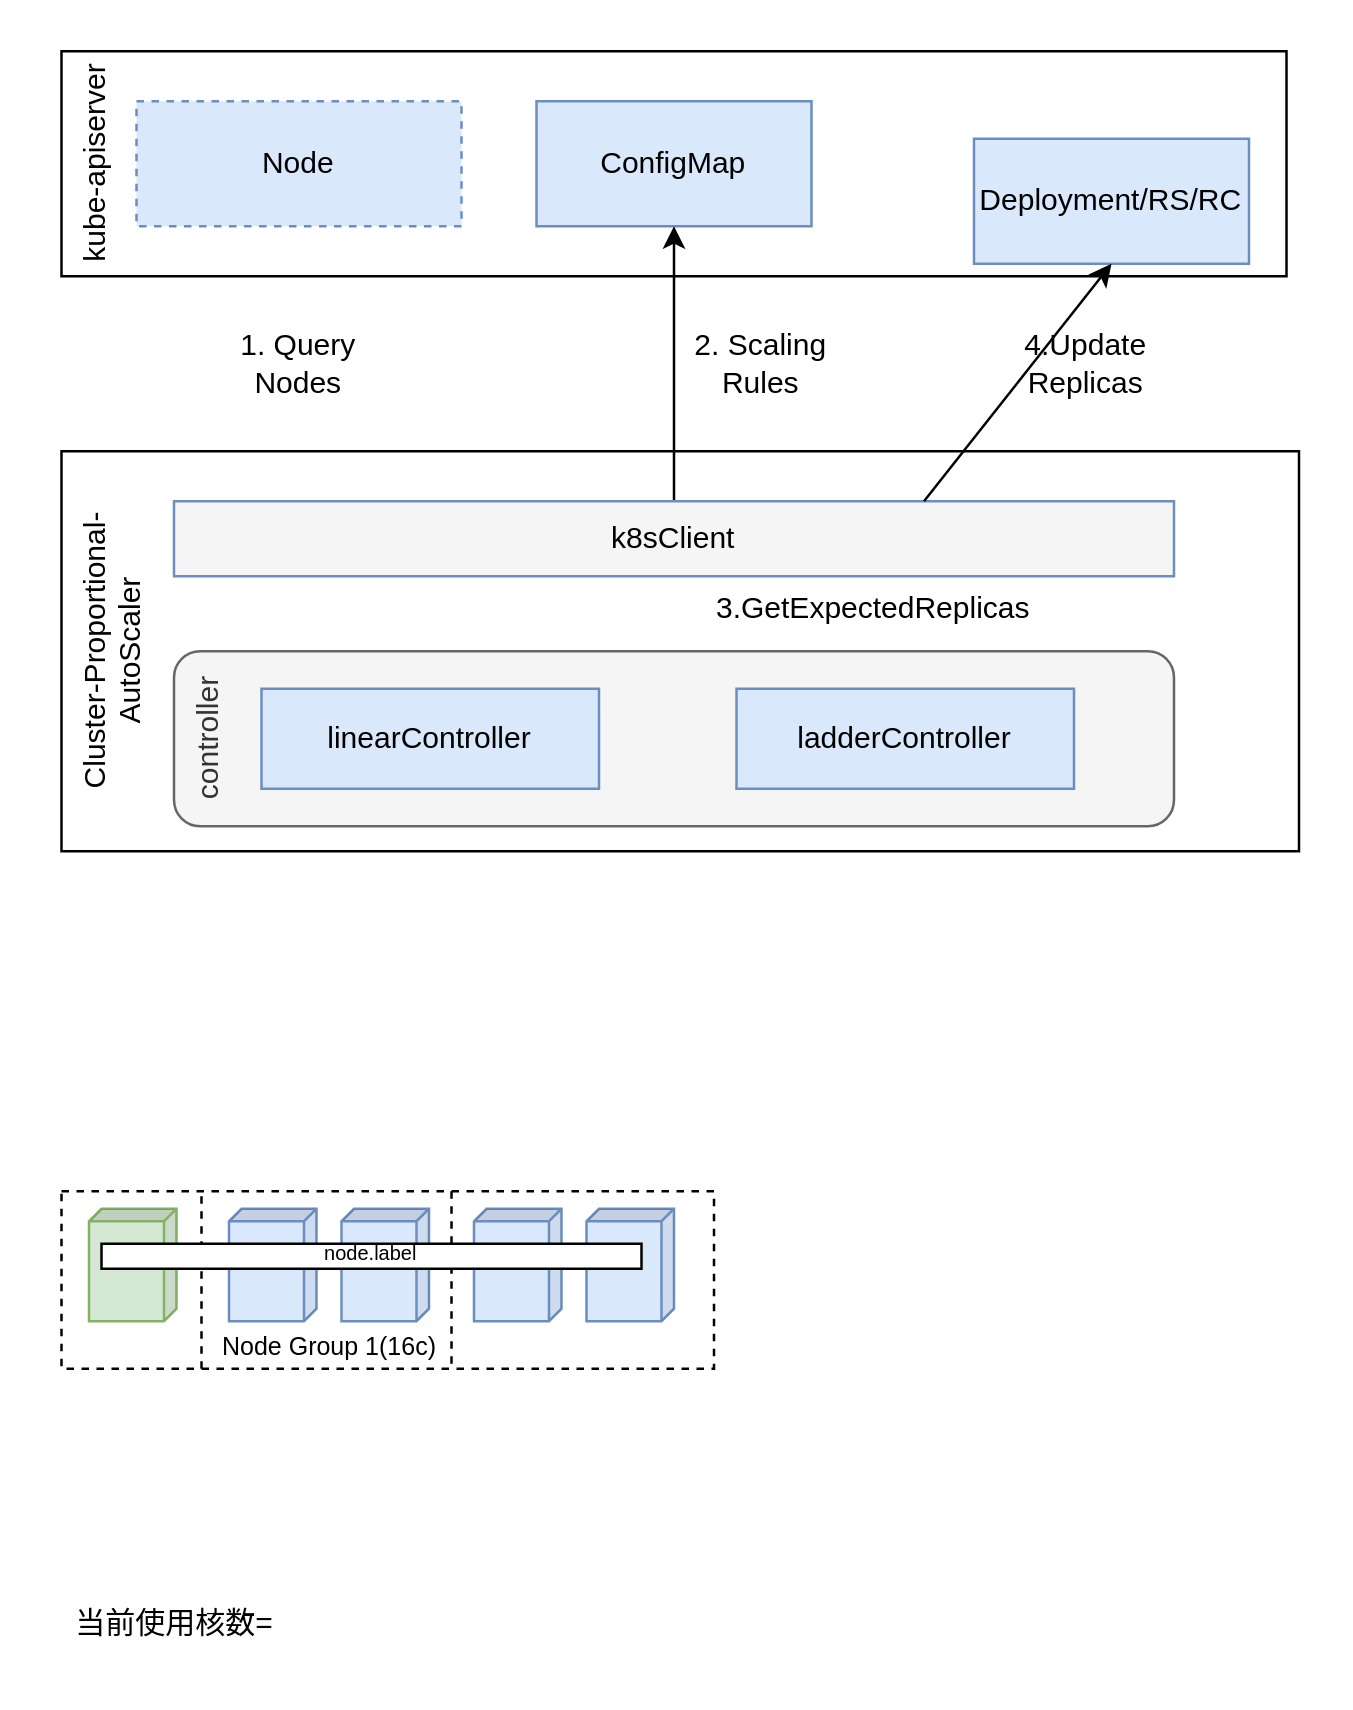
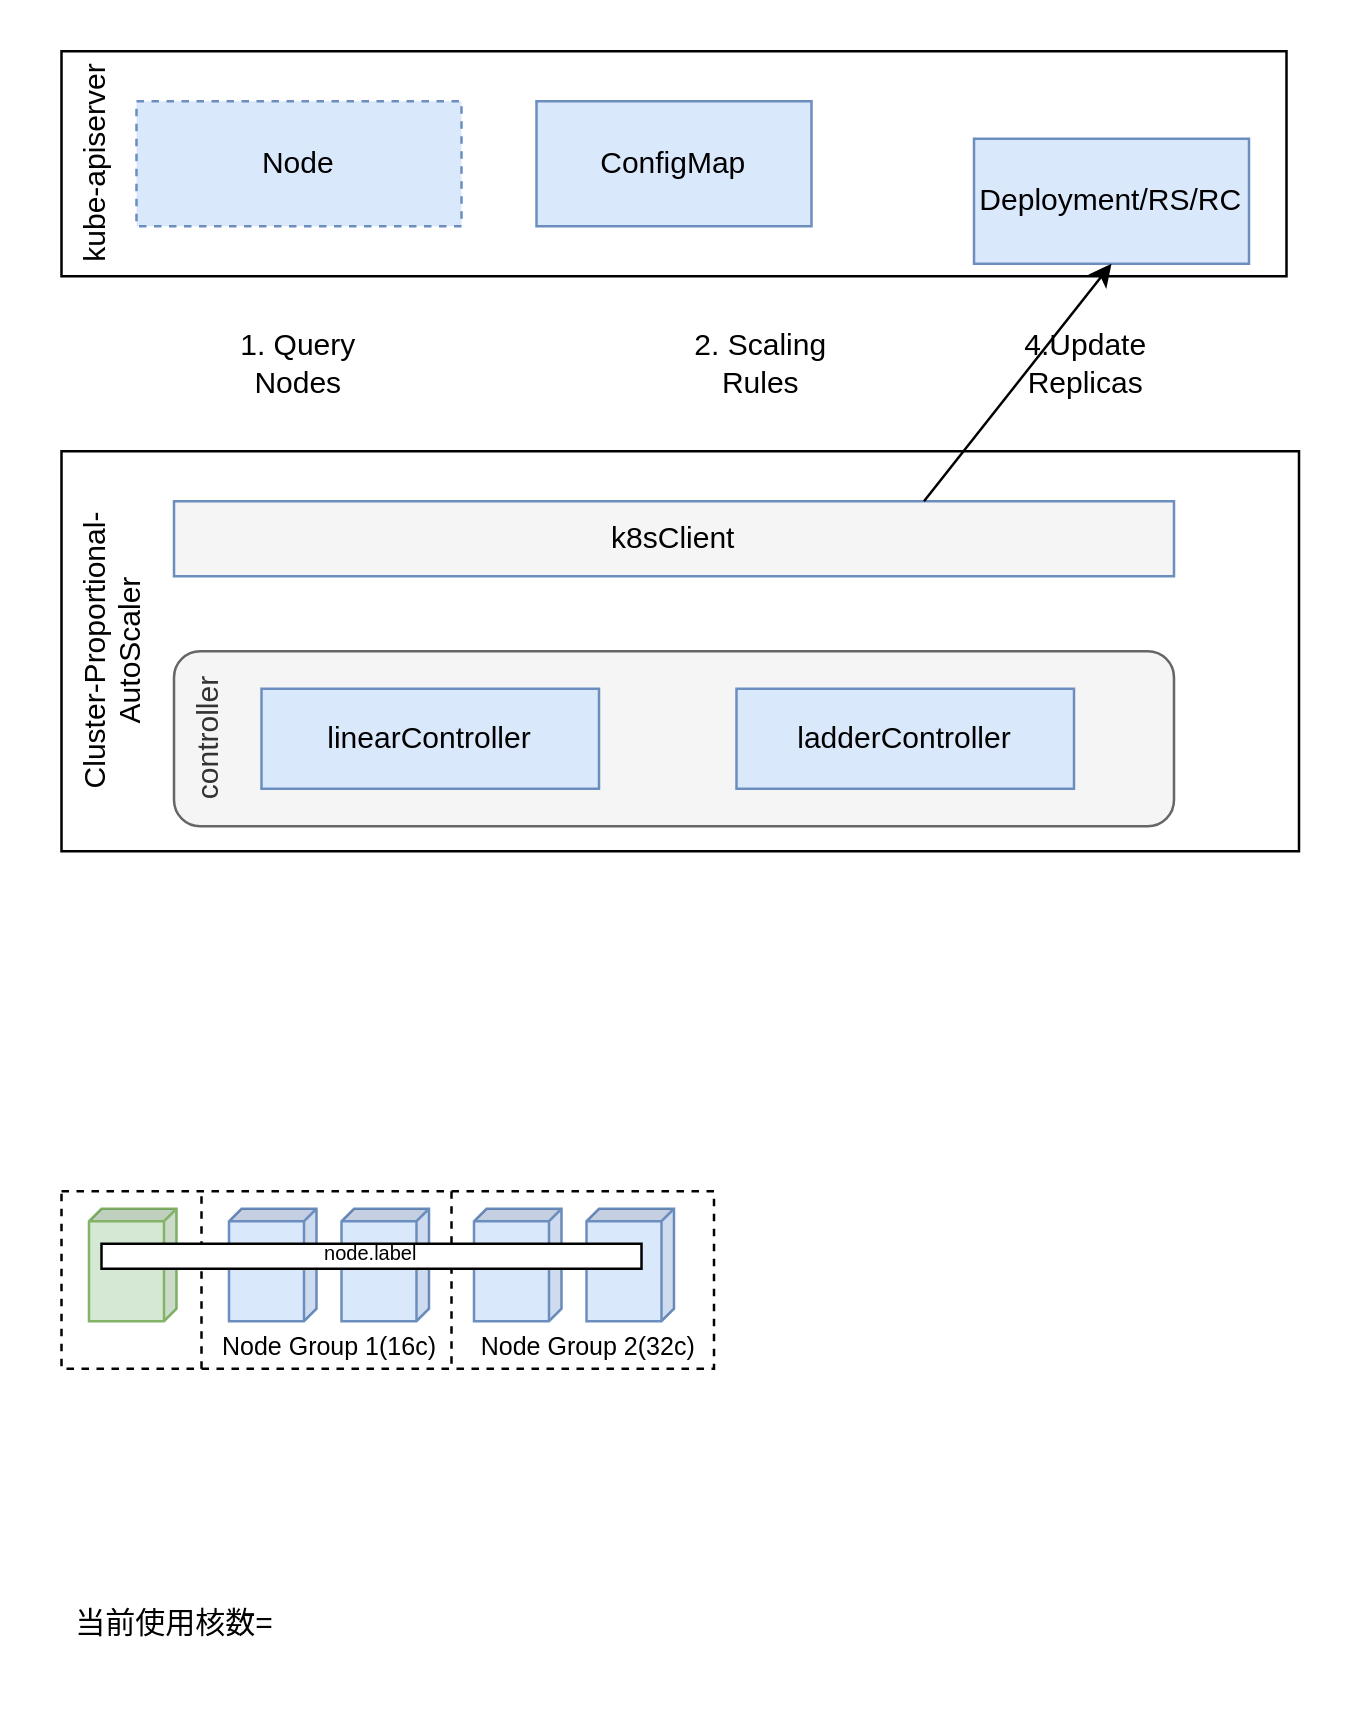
edge "k8sClient" -> "ConfigMap": removed
node "3.GetExpectedReplicas": removed
node "Node Group 2(32c)": added
